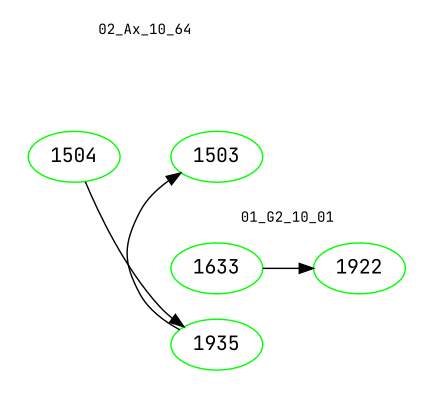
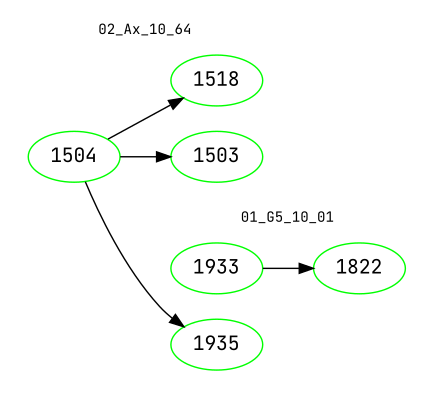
node "1518": added
cluster "01_G2_10_01": label "01_G2_10_01" -> "01_G5_10_01"
edge "1935" -> "1503": now "1504" -> "1503"
node "1633": label "1633" -> "1933"
node "1922": label "1922" -> "1822"
